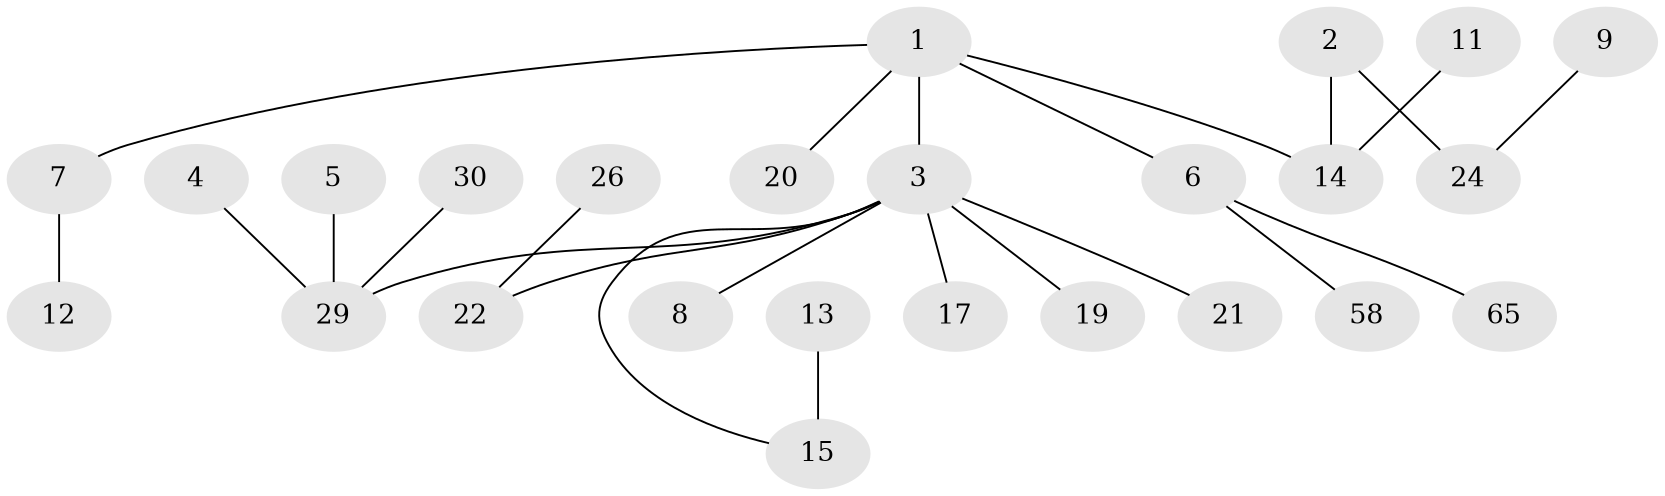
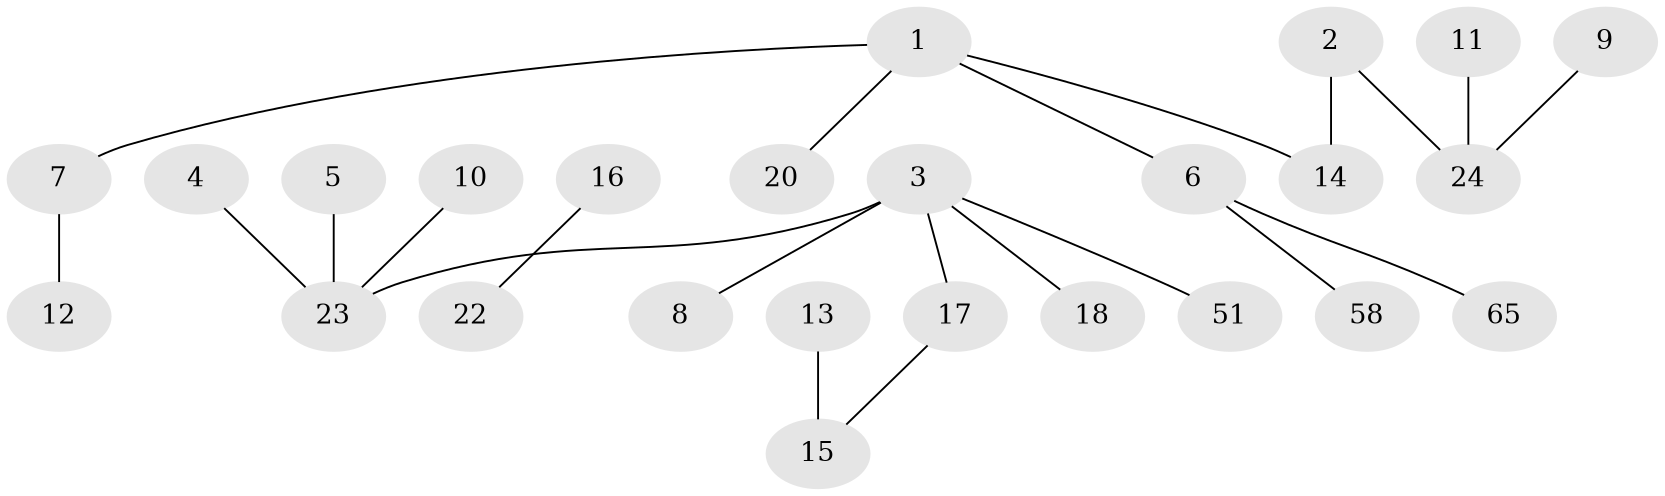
edge "11" -- "14": now "11" -- "24"
edge "1" -- "3": removed
node "30": label "30" -> "10"
node "26": label "26" -> "16"
edge "3" -- "22": removed
edge "3" -- "15": now "17" -- "15"
node "29": label "29" -> "23"
node "19": label "19" -> "18"
node "21": label "21" -> "51"
